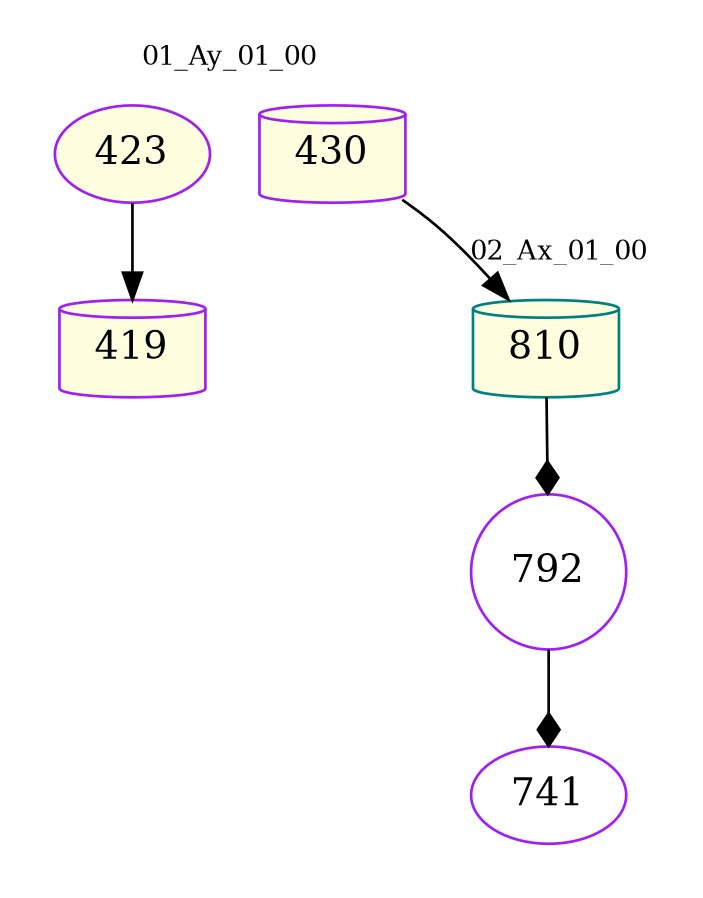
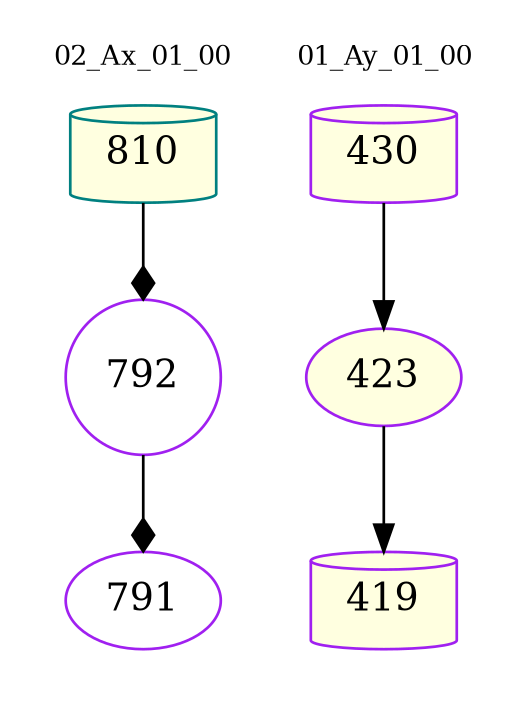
edge "430" -> "810": now "430" -> "423"
node "741": label "741" -> "791"
